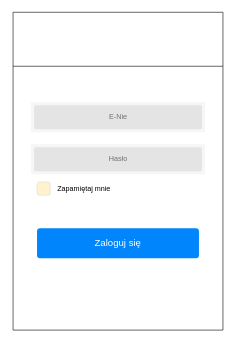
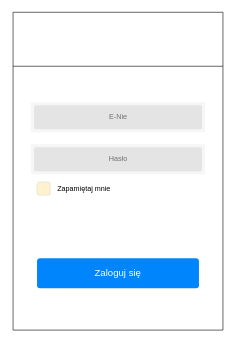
node "Zaloguj się": moved (118, 243) -> (118, 273)
